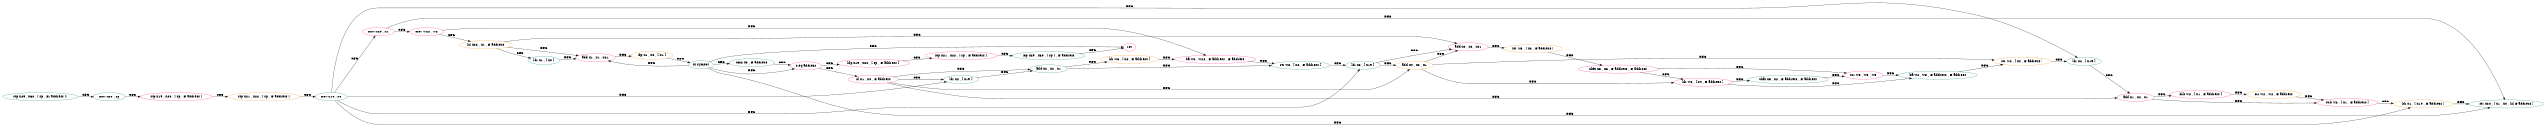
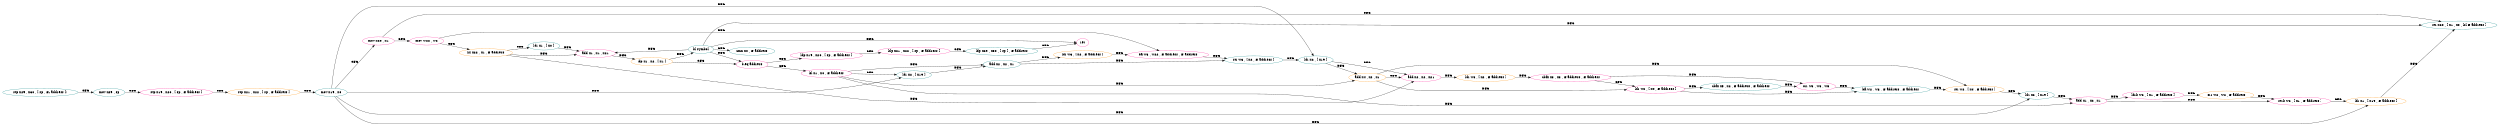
edge "cmn x0 , # address" -> "b.eq address": now "ldp x1 , x2 , [ x1 ]" -> "b.eq address"
